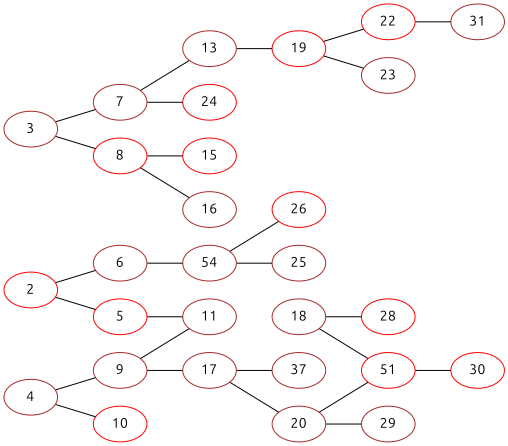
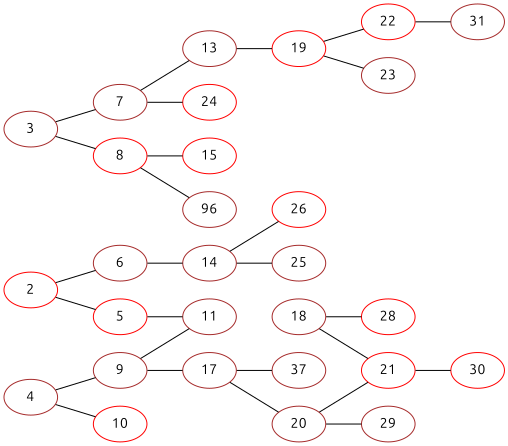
node "16": label "16" -> "96"
node "54": label "54" -> "14"
node "51": label "51" -> "21"
